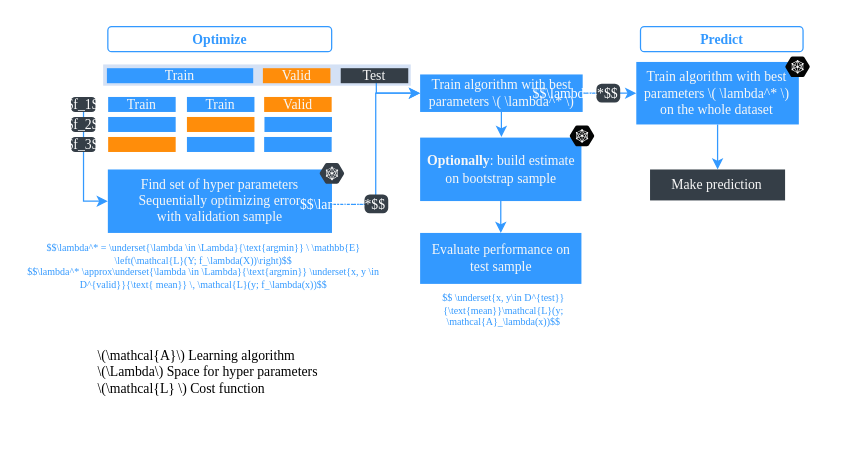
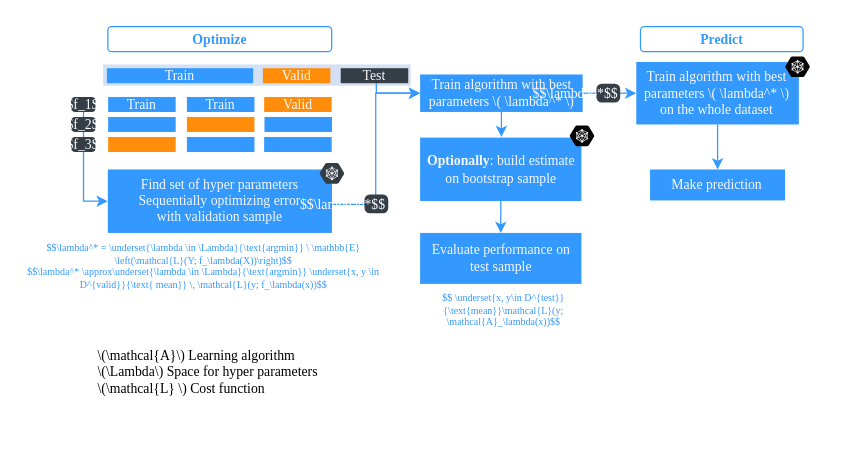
node "Make prediction": fillcolor #353e47 -> #3399ff
